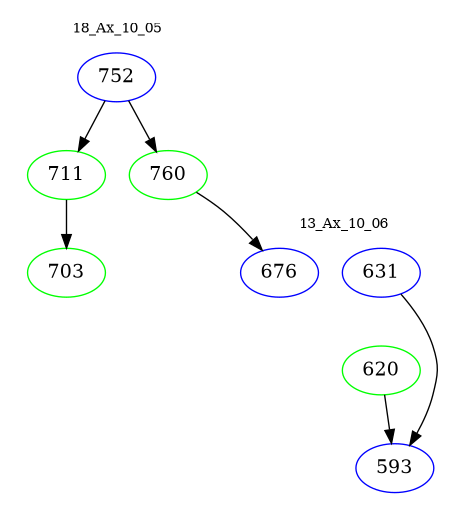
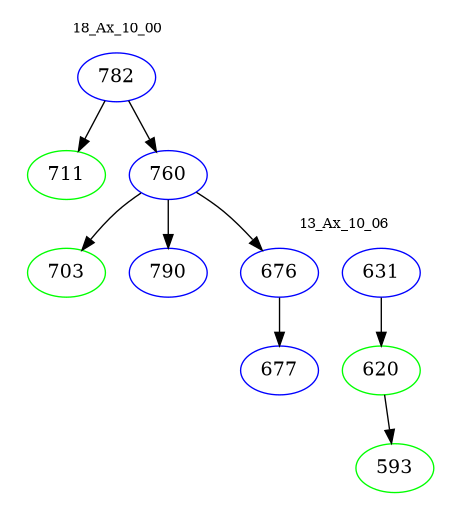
cluster "18_Ax_10_05": label "18_Ax_10_05" -> "18_Ax_10_00"
node "752": label "752" -> "782"
node "760": color green -> blue
edge "711" -> "703": now "760" -> "703"
node "790": added
edge "631" -> "593": now "631" -> "620"
node "677": added
node "593": color blue -> green
